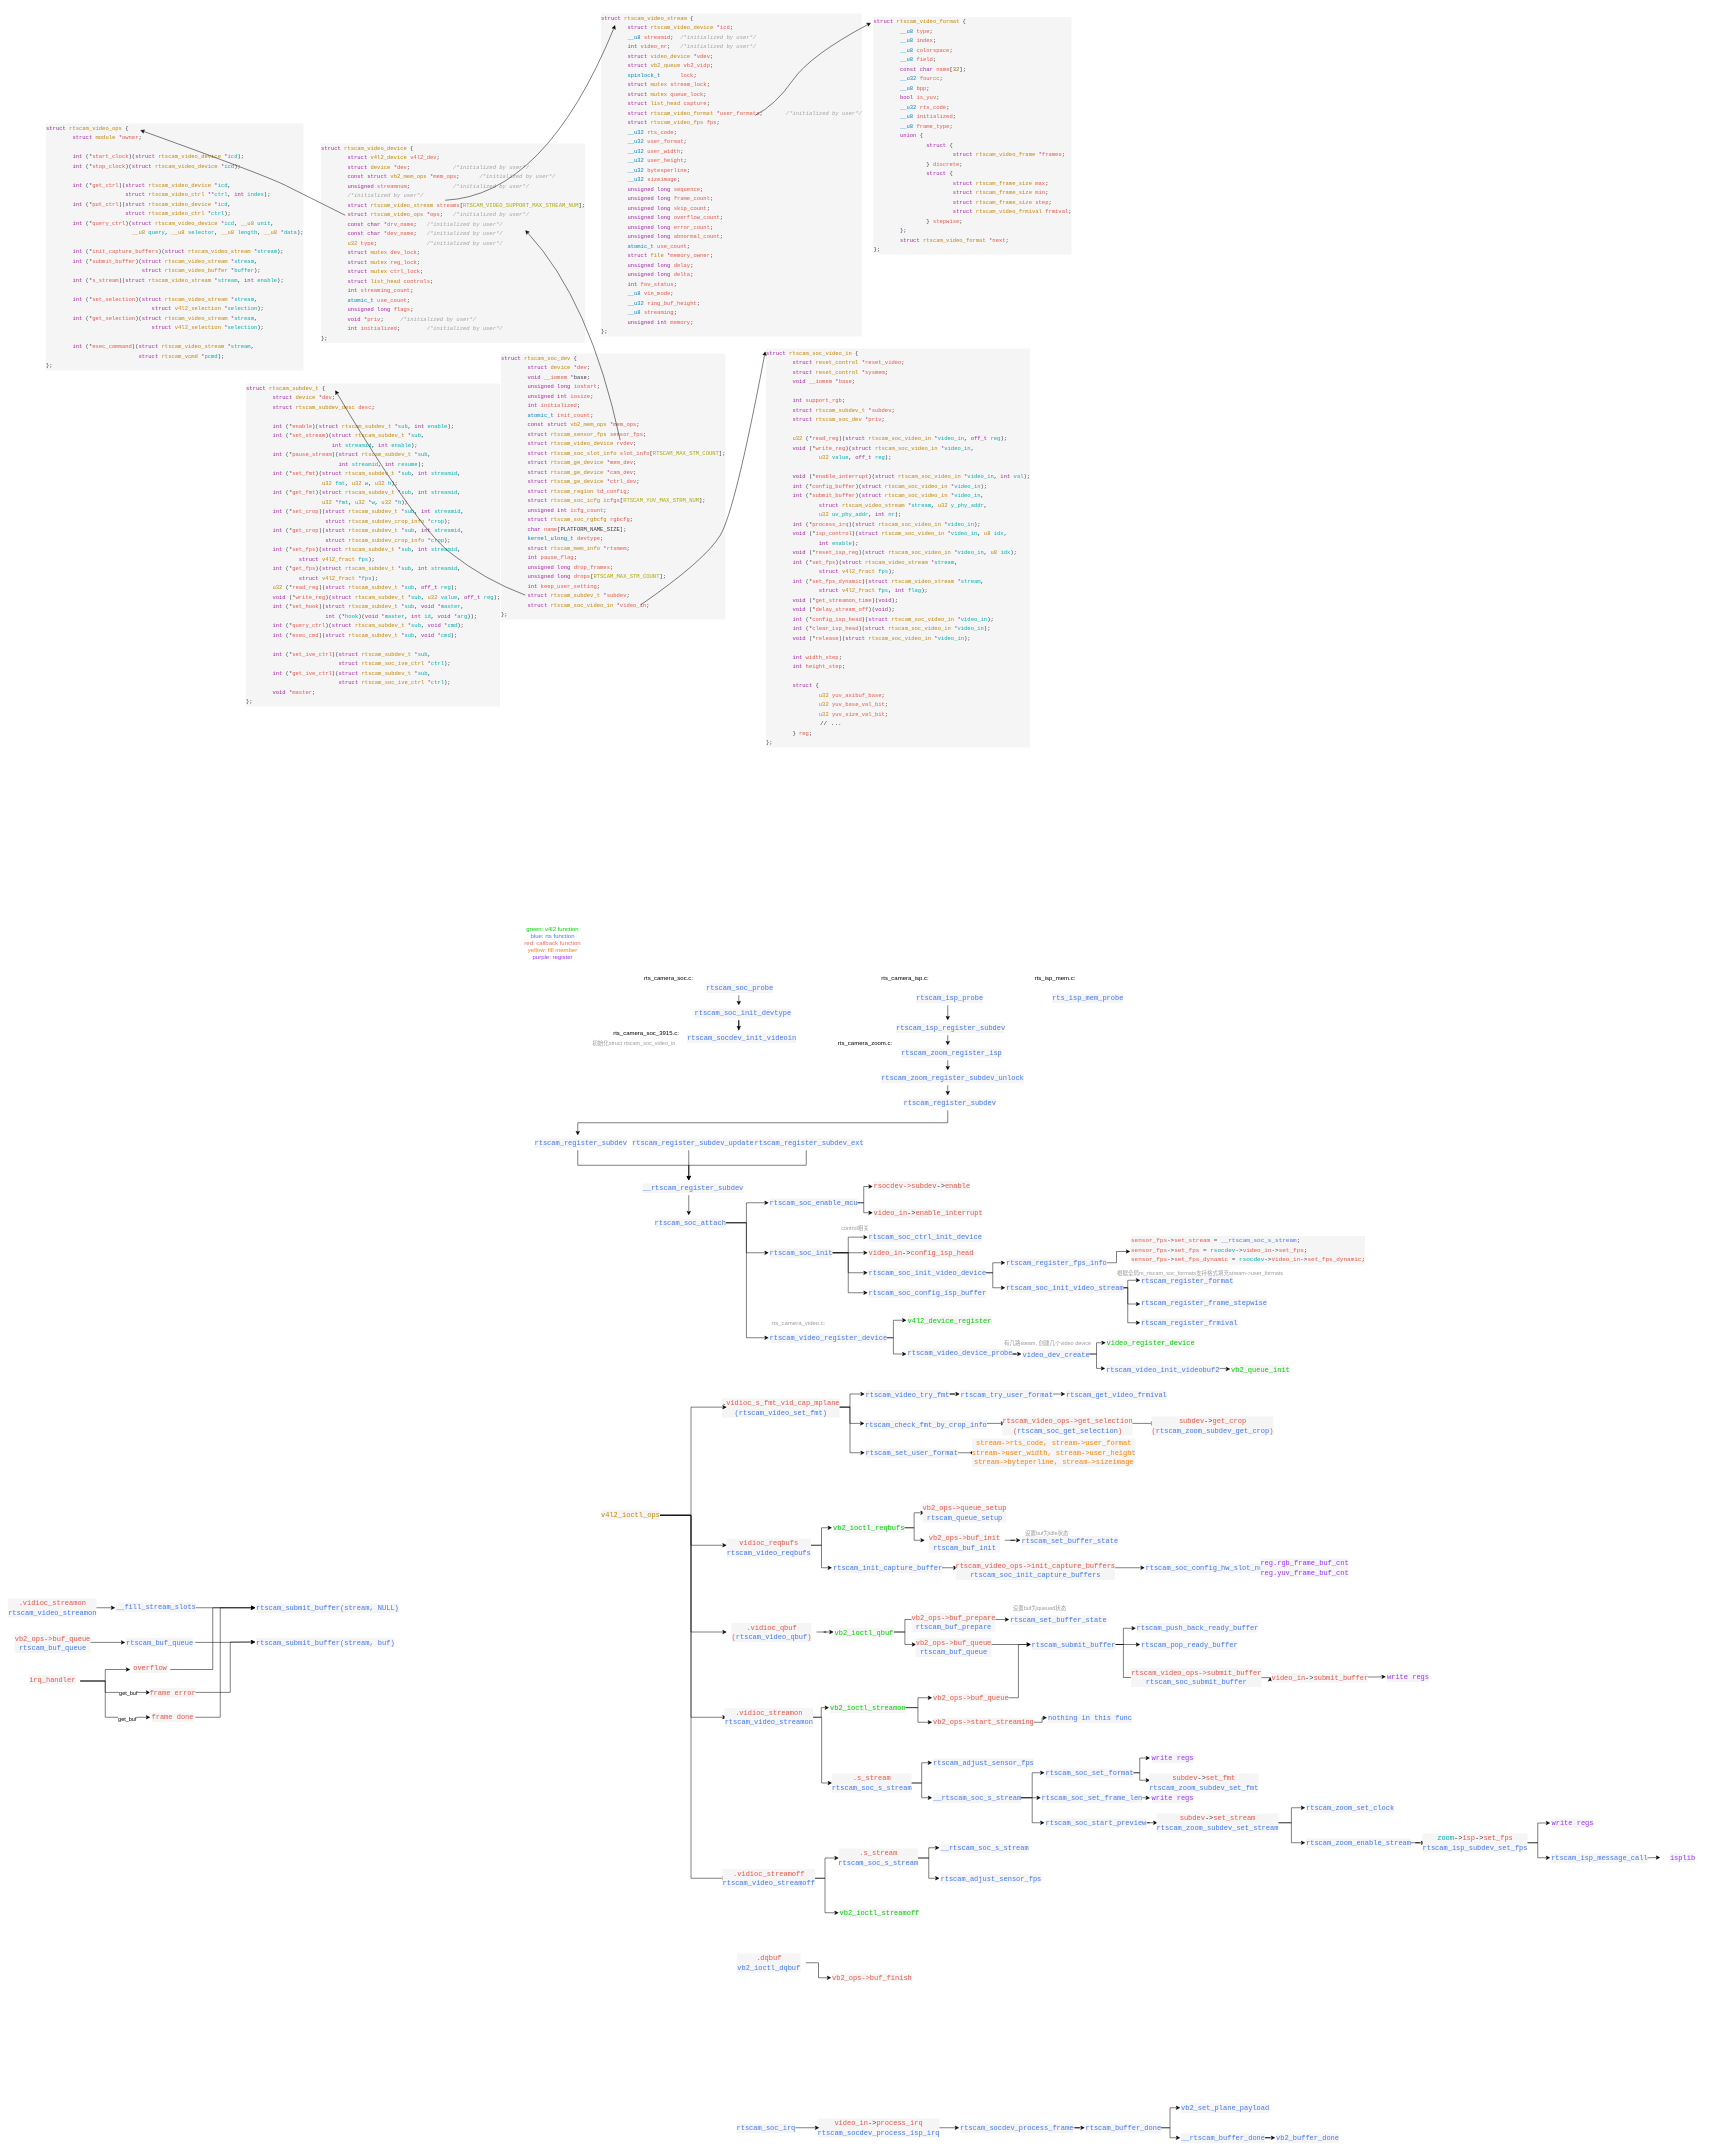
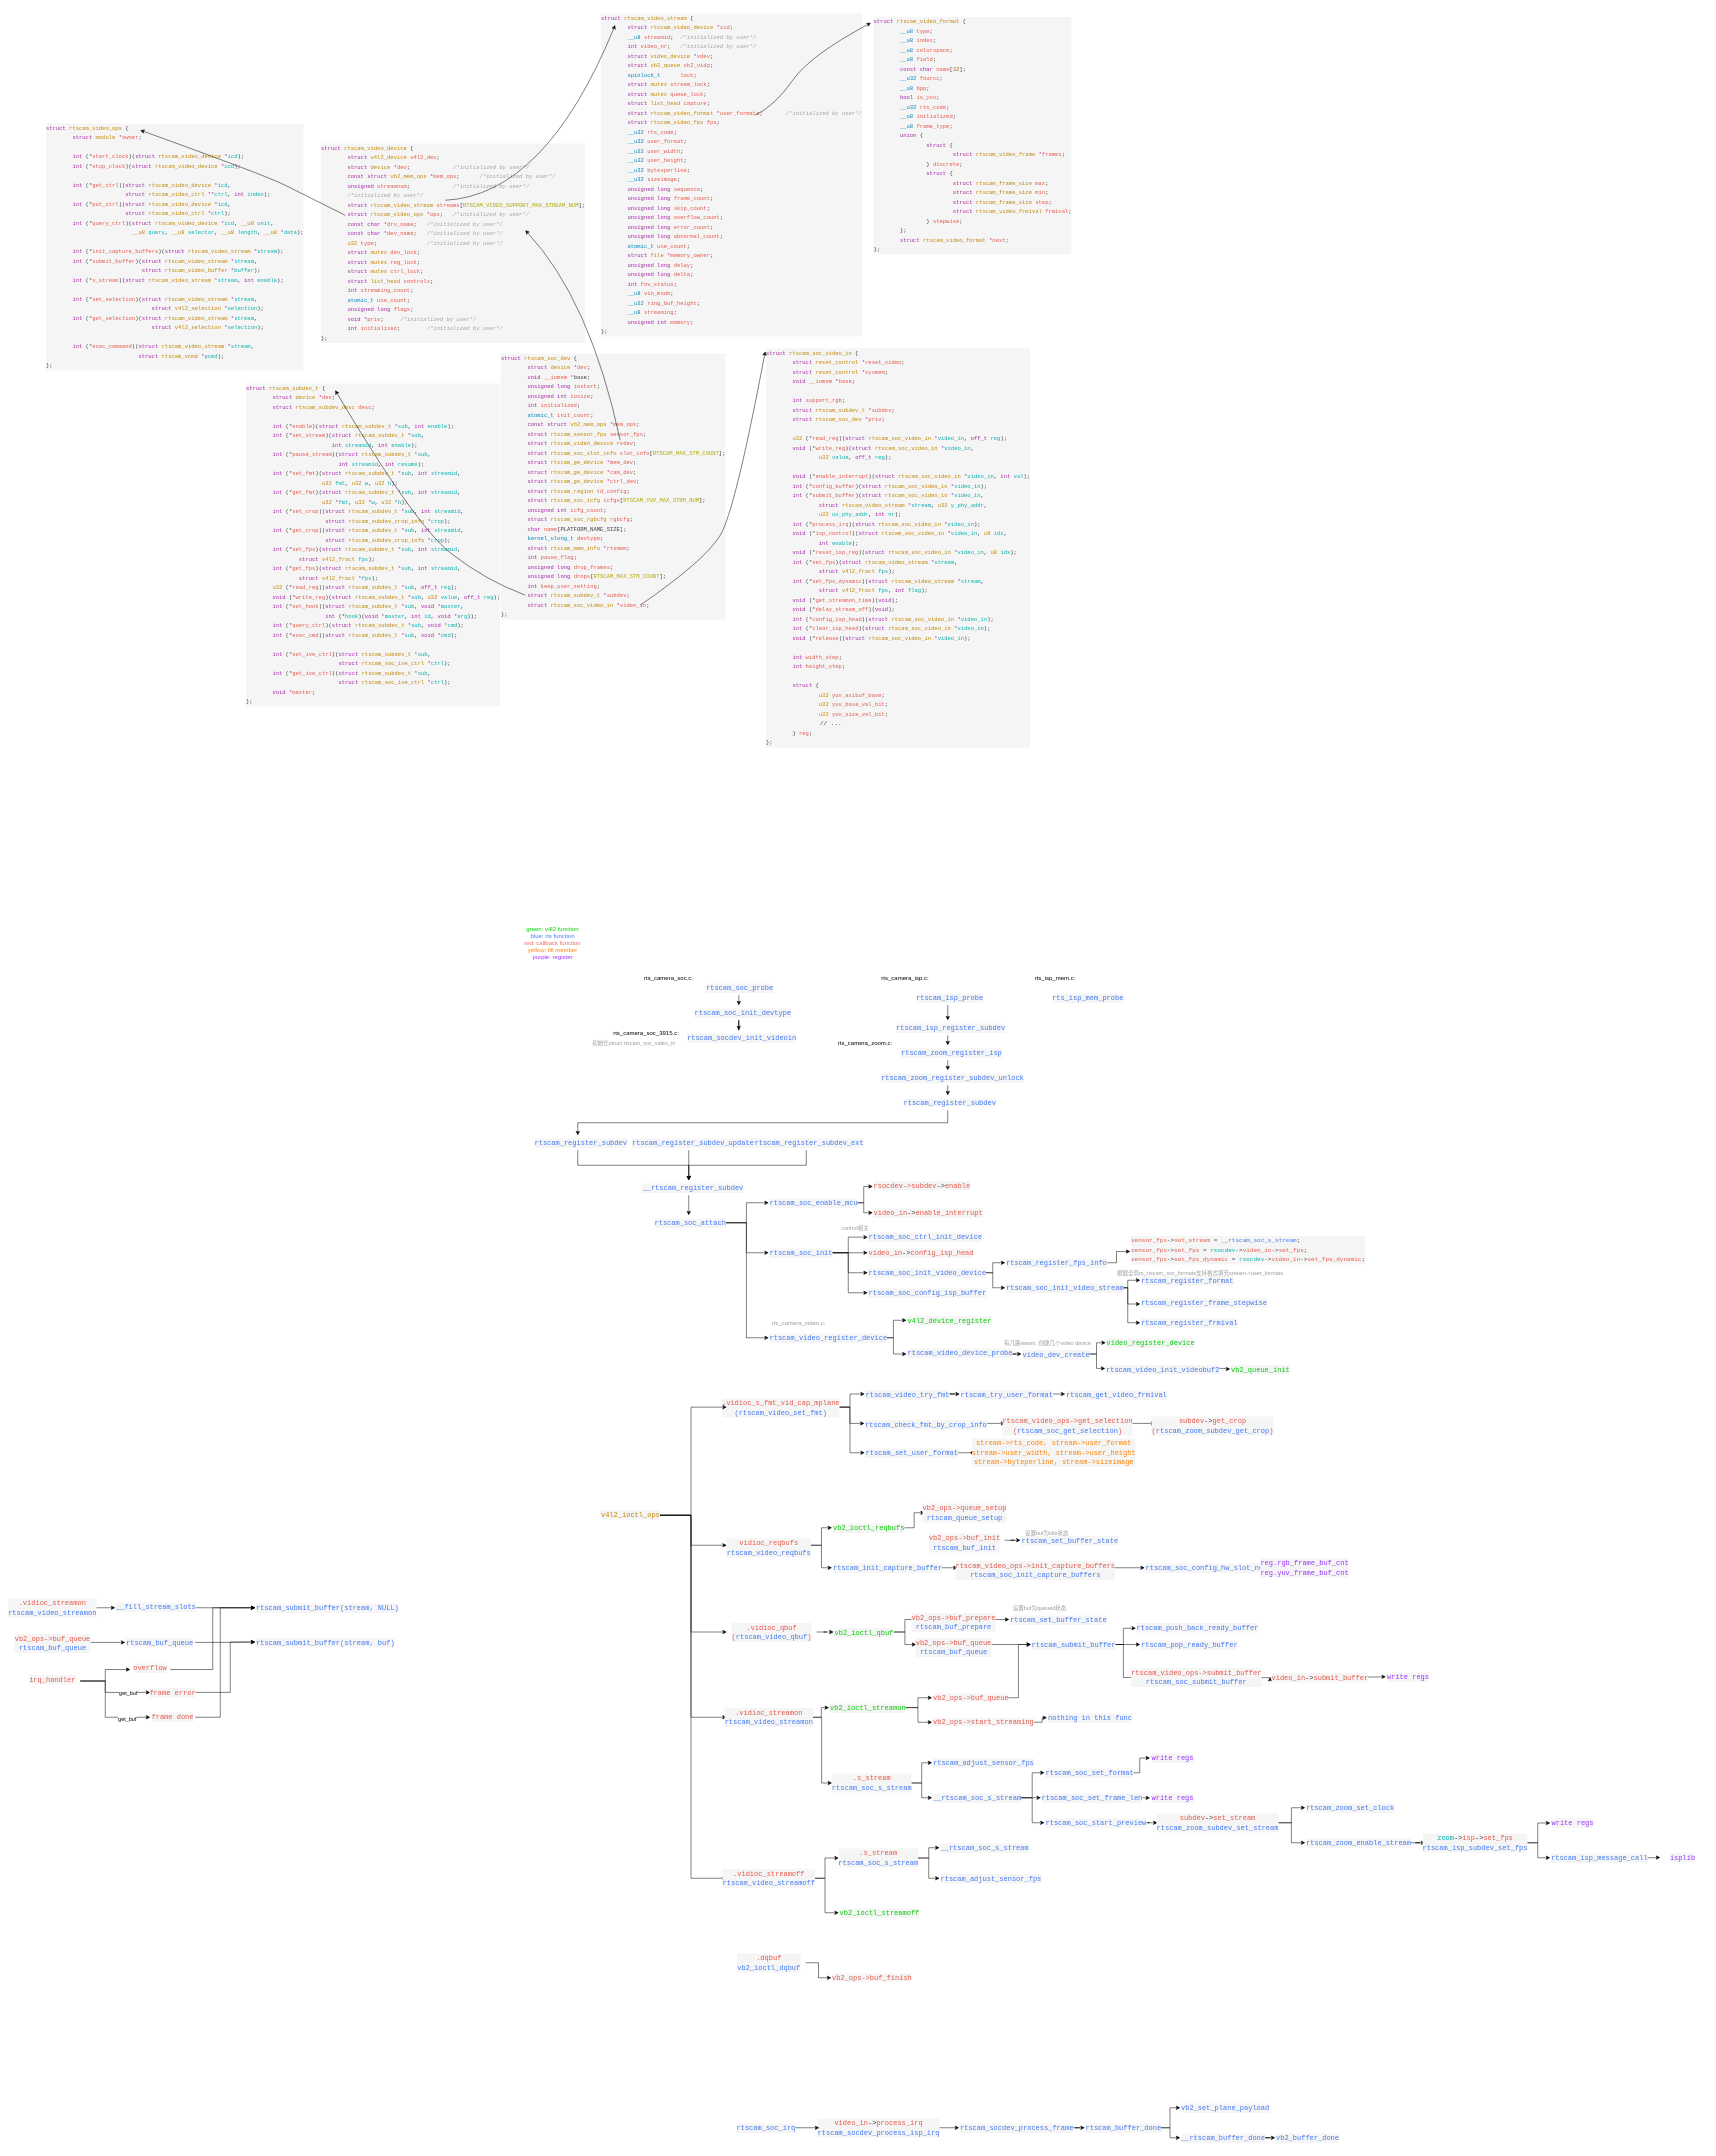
edge "vb2_ioctl_reqbufs" -> "vb2_ops->buf_init rtscam_buf_init": removed
edge "rtscam_soc_set_format" -> "subdev->set_fmt rtscam_zoom_subdev_set_fmt": removed
node "subdev->set_fmt rtscam_zoom_subdev_set_fmt": removed
